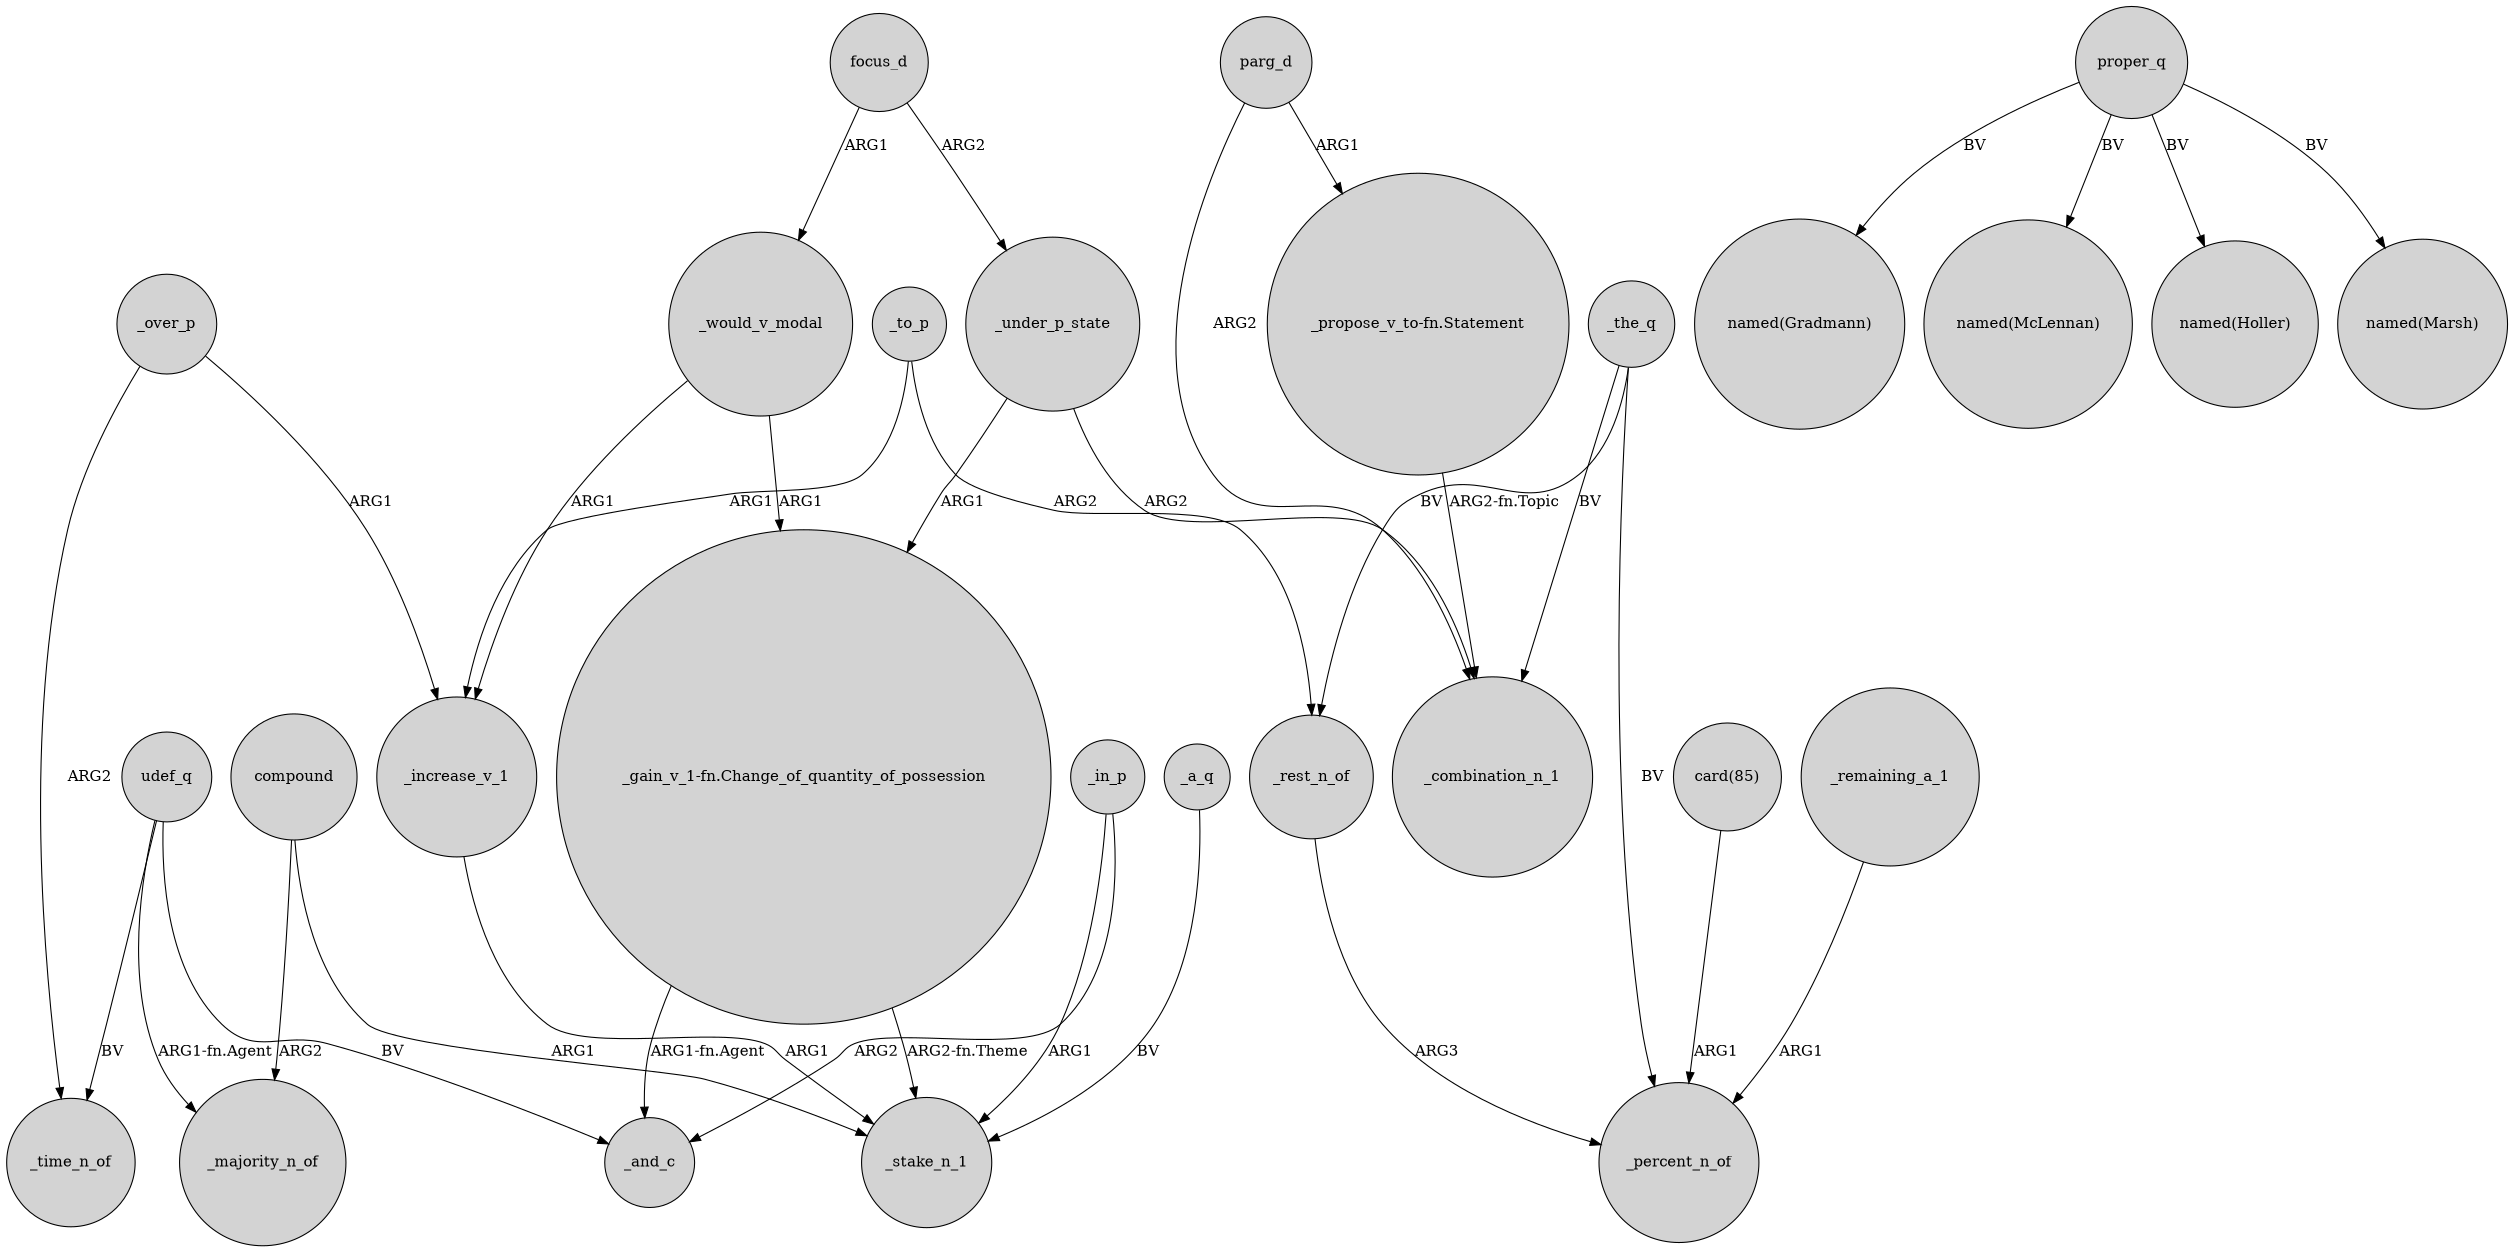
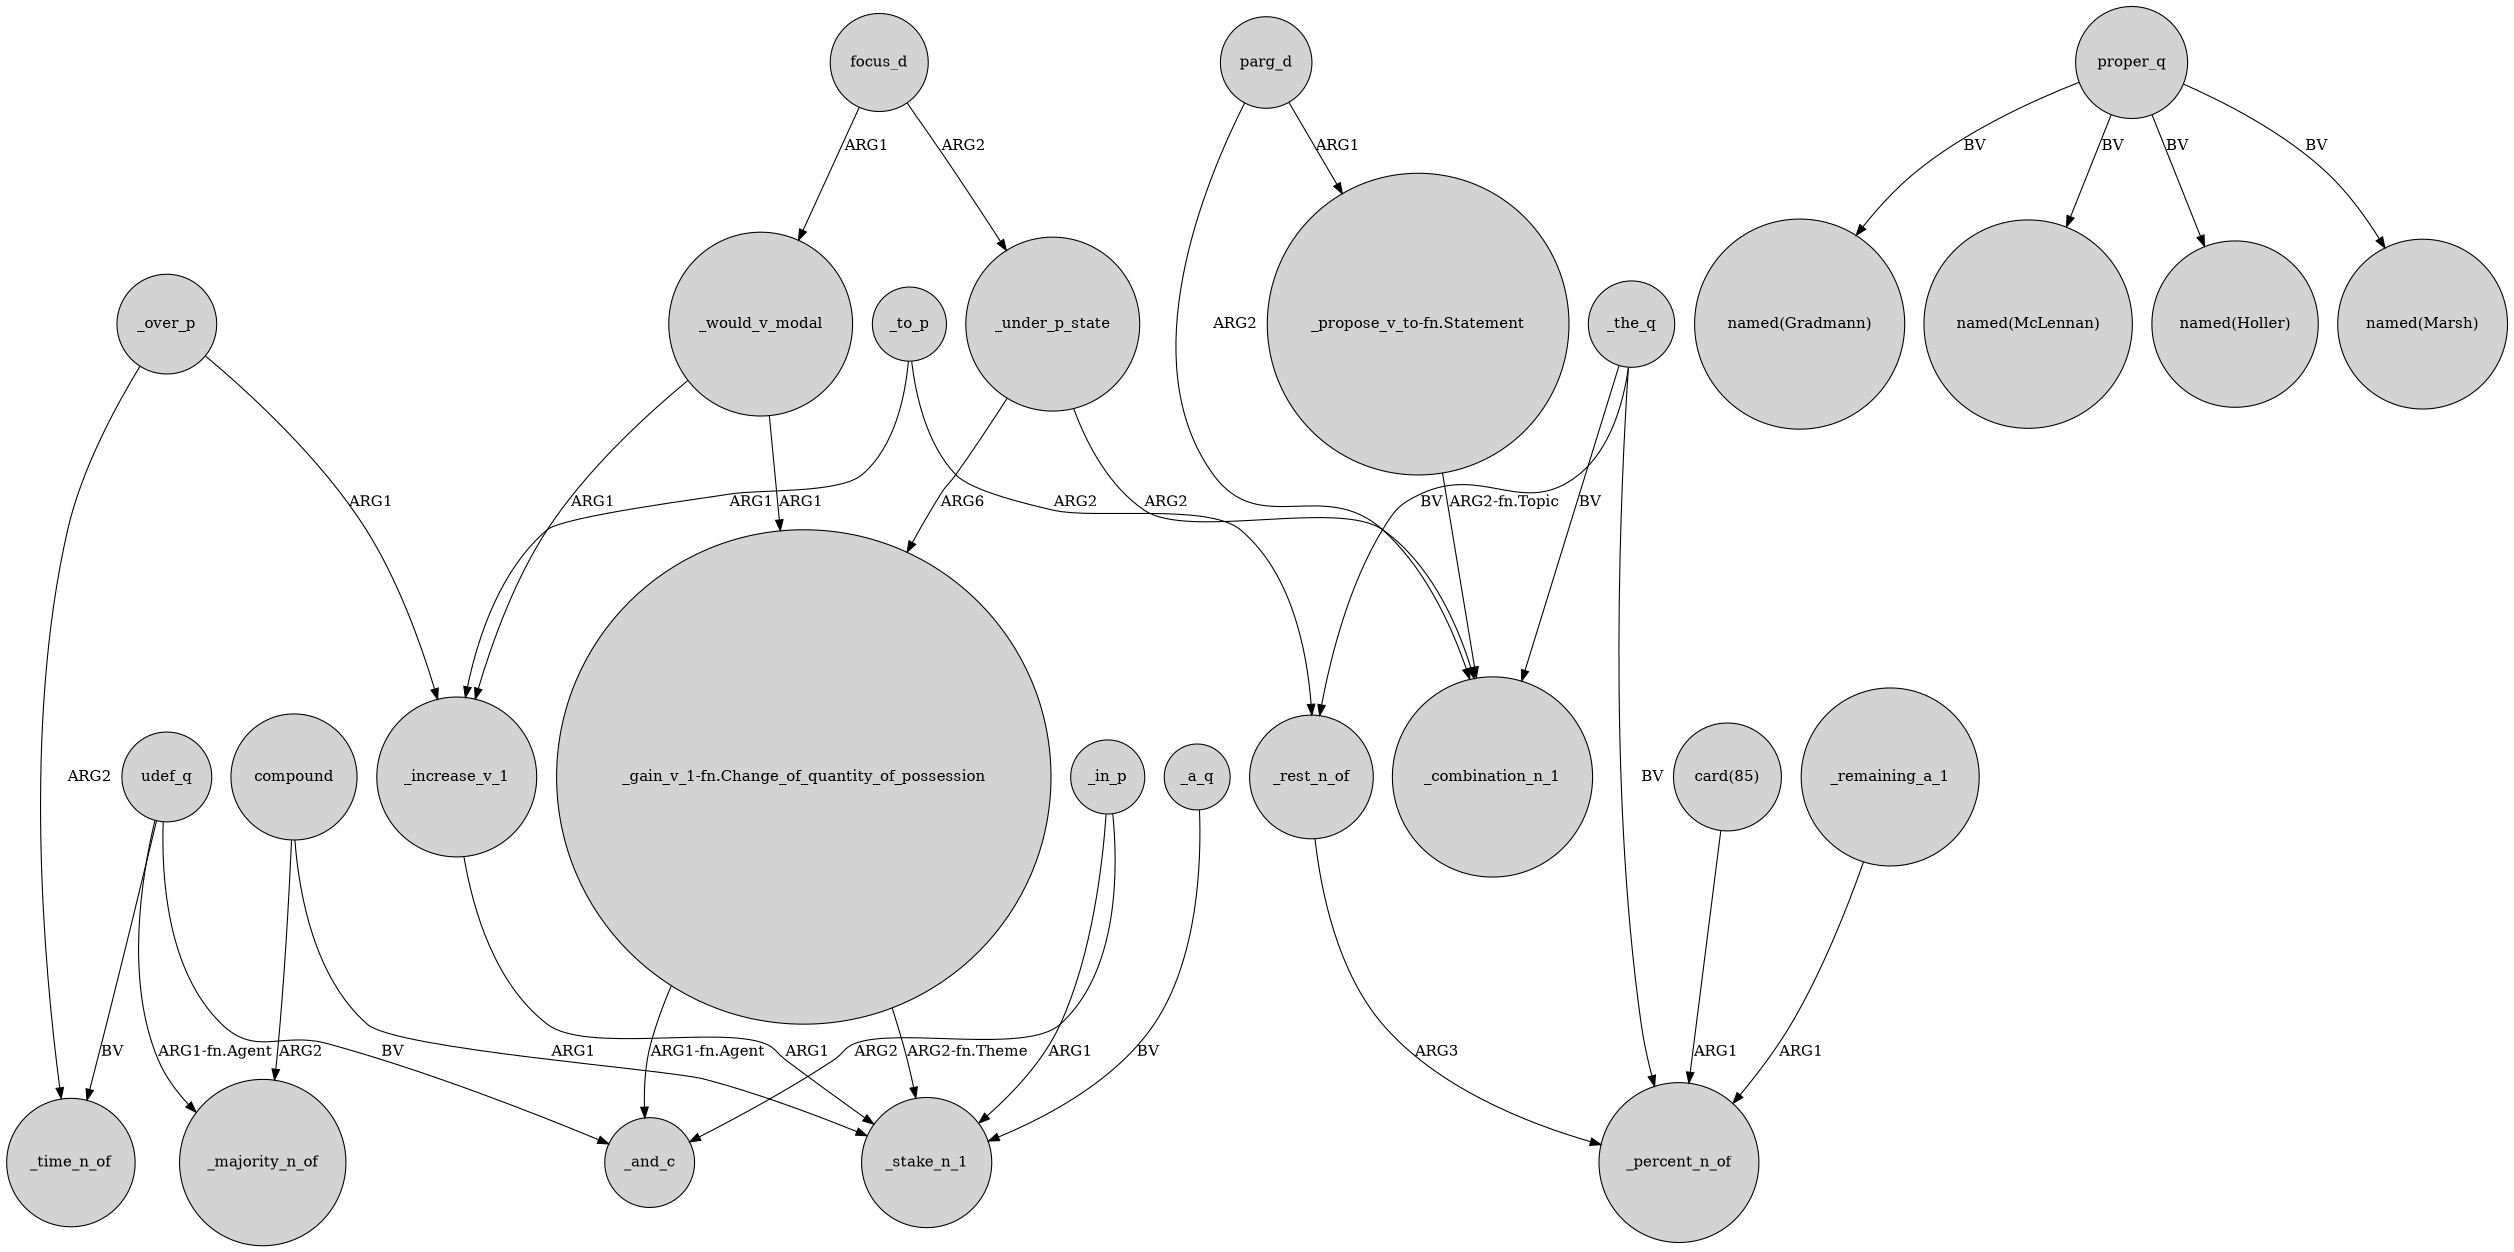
edge "_under_p_state" -> "_gain_v_1-fn.Change_of_quantity_of_possession": label "ARG1" -> "ARG6"
